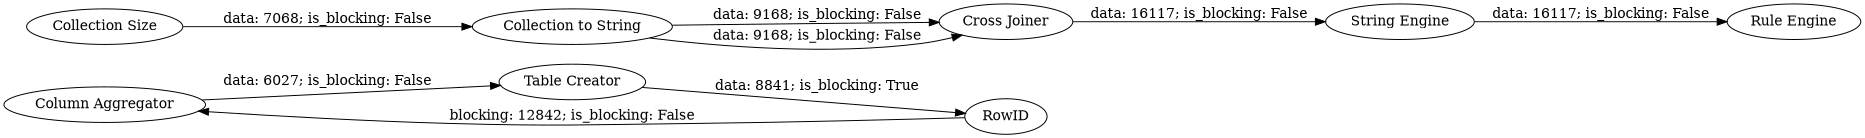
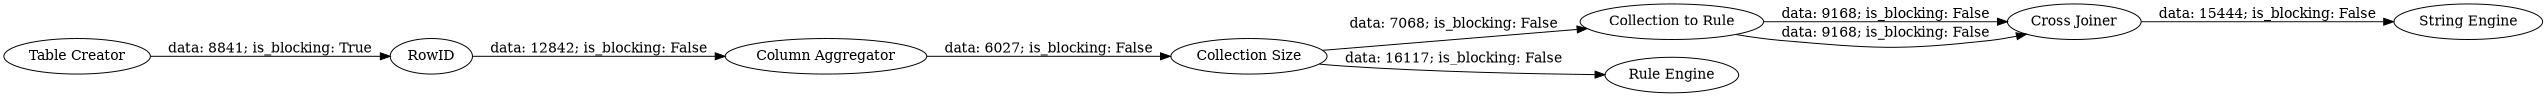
edge "Cross Joiner" -> "String Engine": label "data: 16117; is_blocking: False" -> "data: 15444; is_blocking: False"
edge "String Engine" -> "Rule Engine": now "Collection Size" -> "Rule Engine"
node "Collection to String": label "Collection to String" -> "Collection to Rule"
edge "Column Aggregator" -> "Table Creator": now "Column Aggregator" -> "Collection Size"
edge "RowID" -> "Column Aggregator": label "blocking: 12842; is_blocking: False" -> "data: 12842; is_blocking: False"
